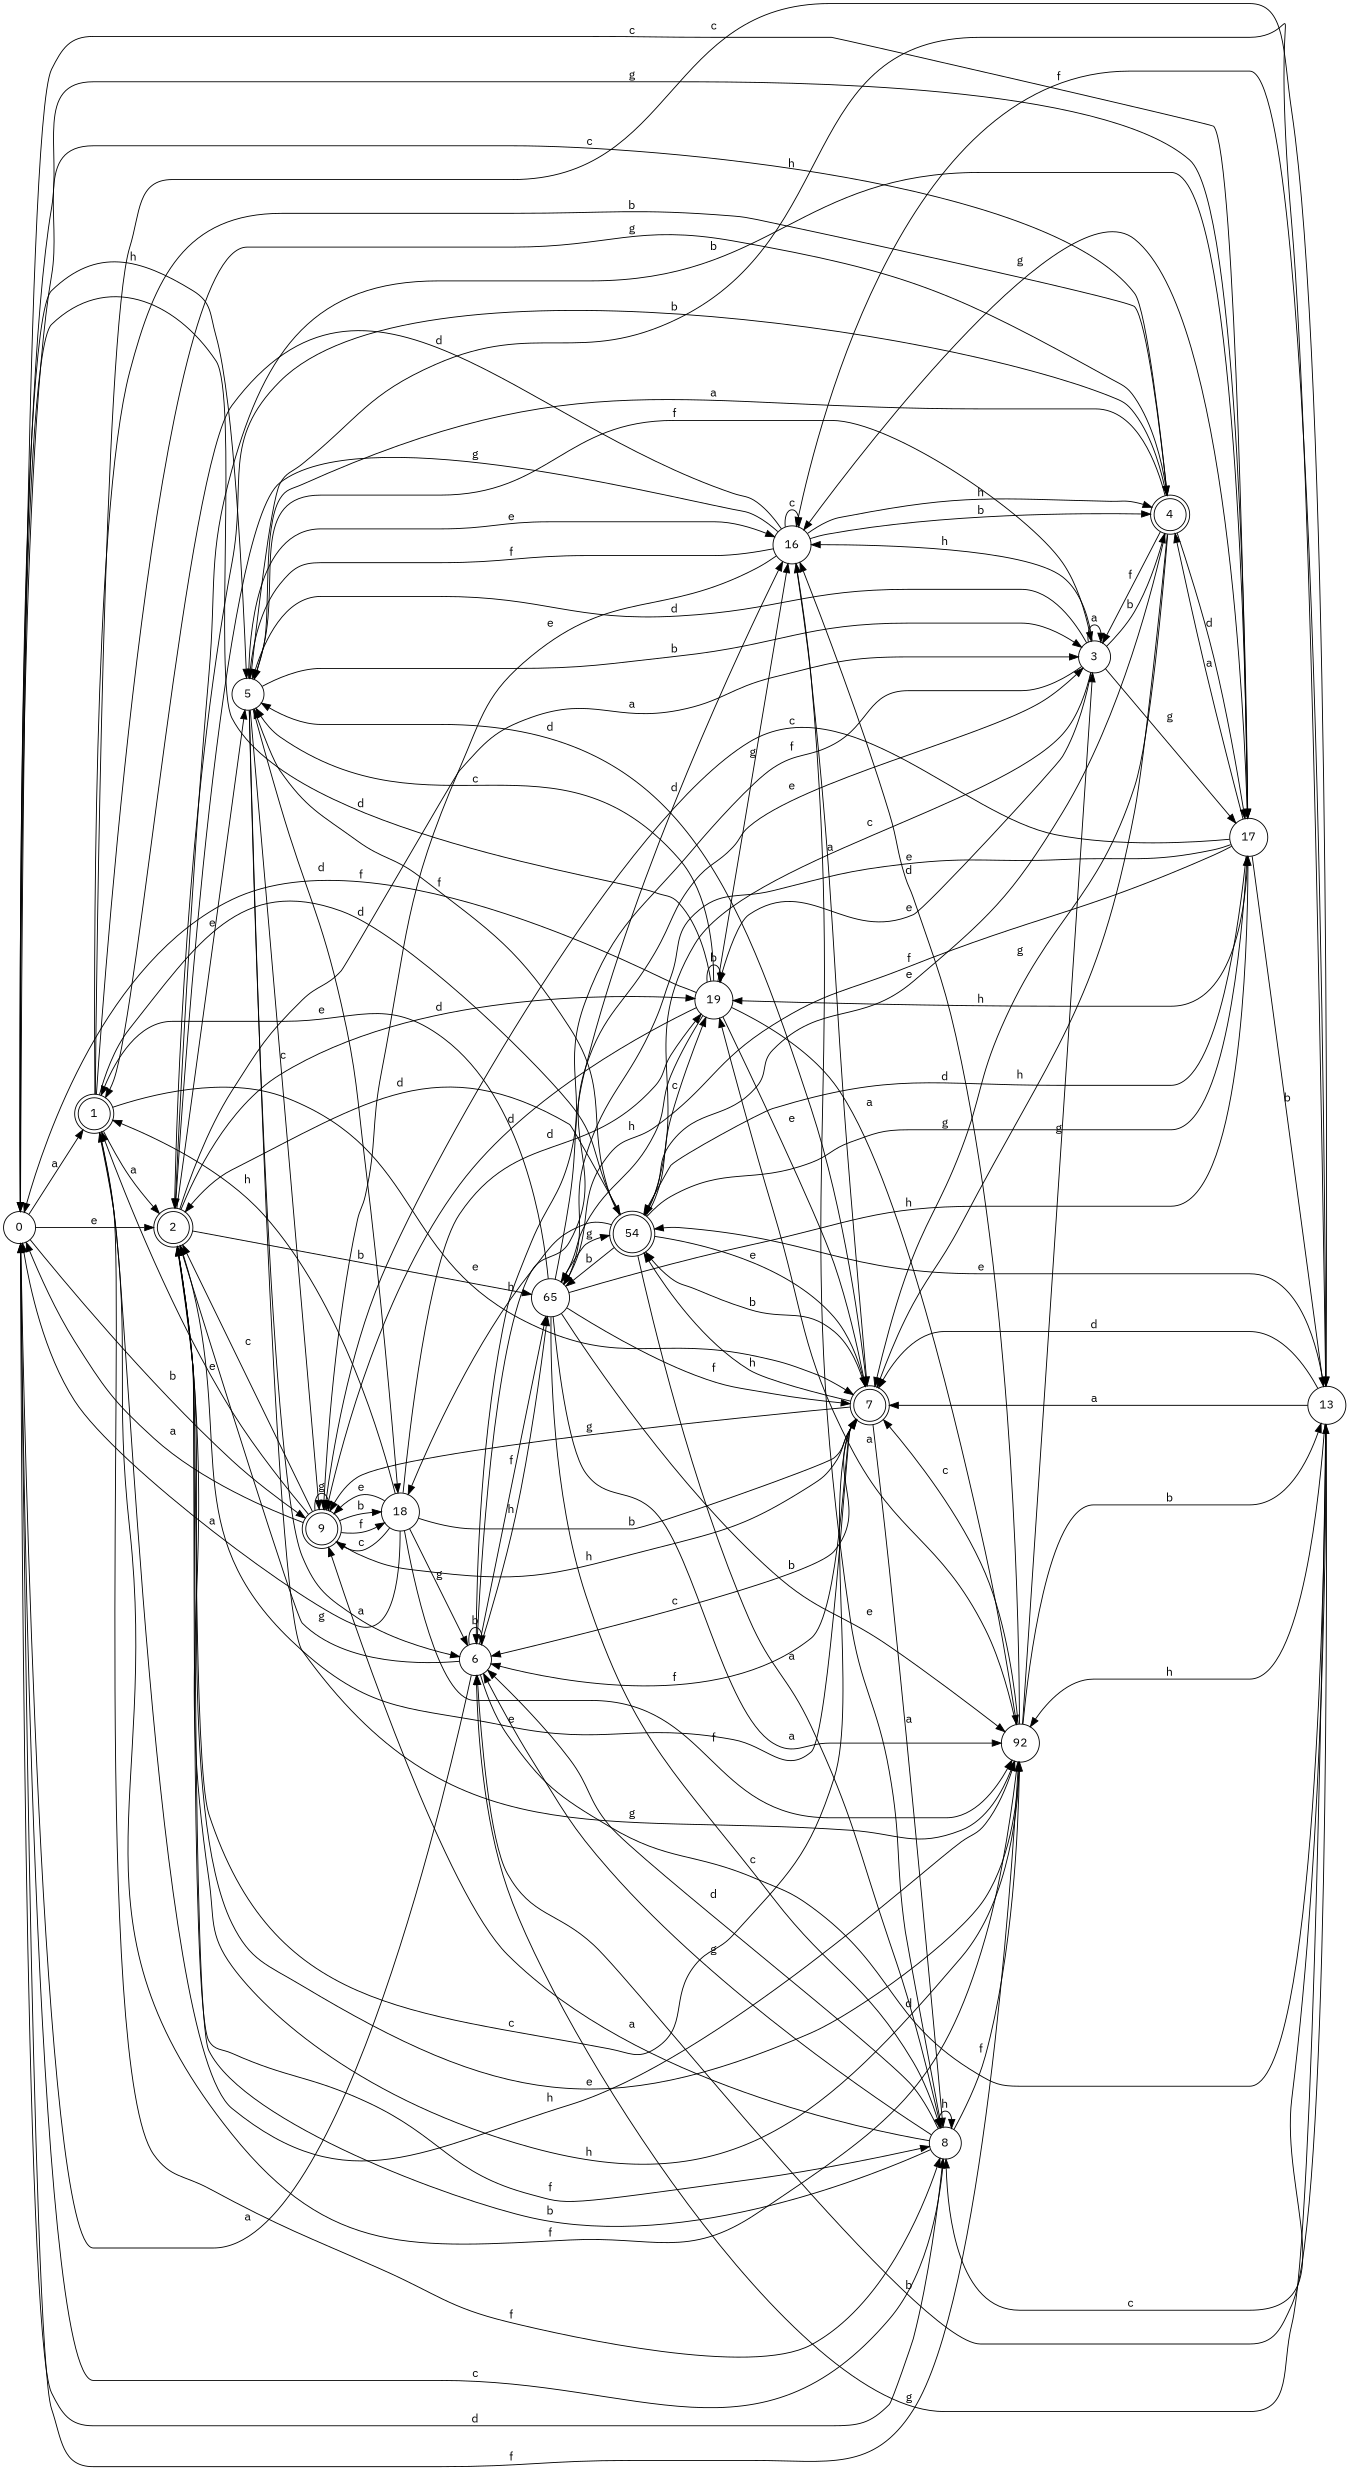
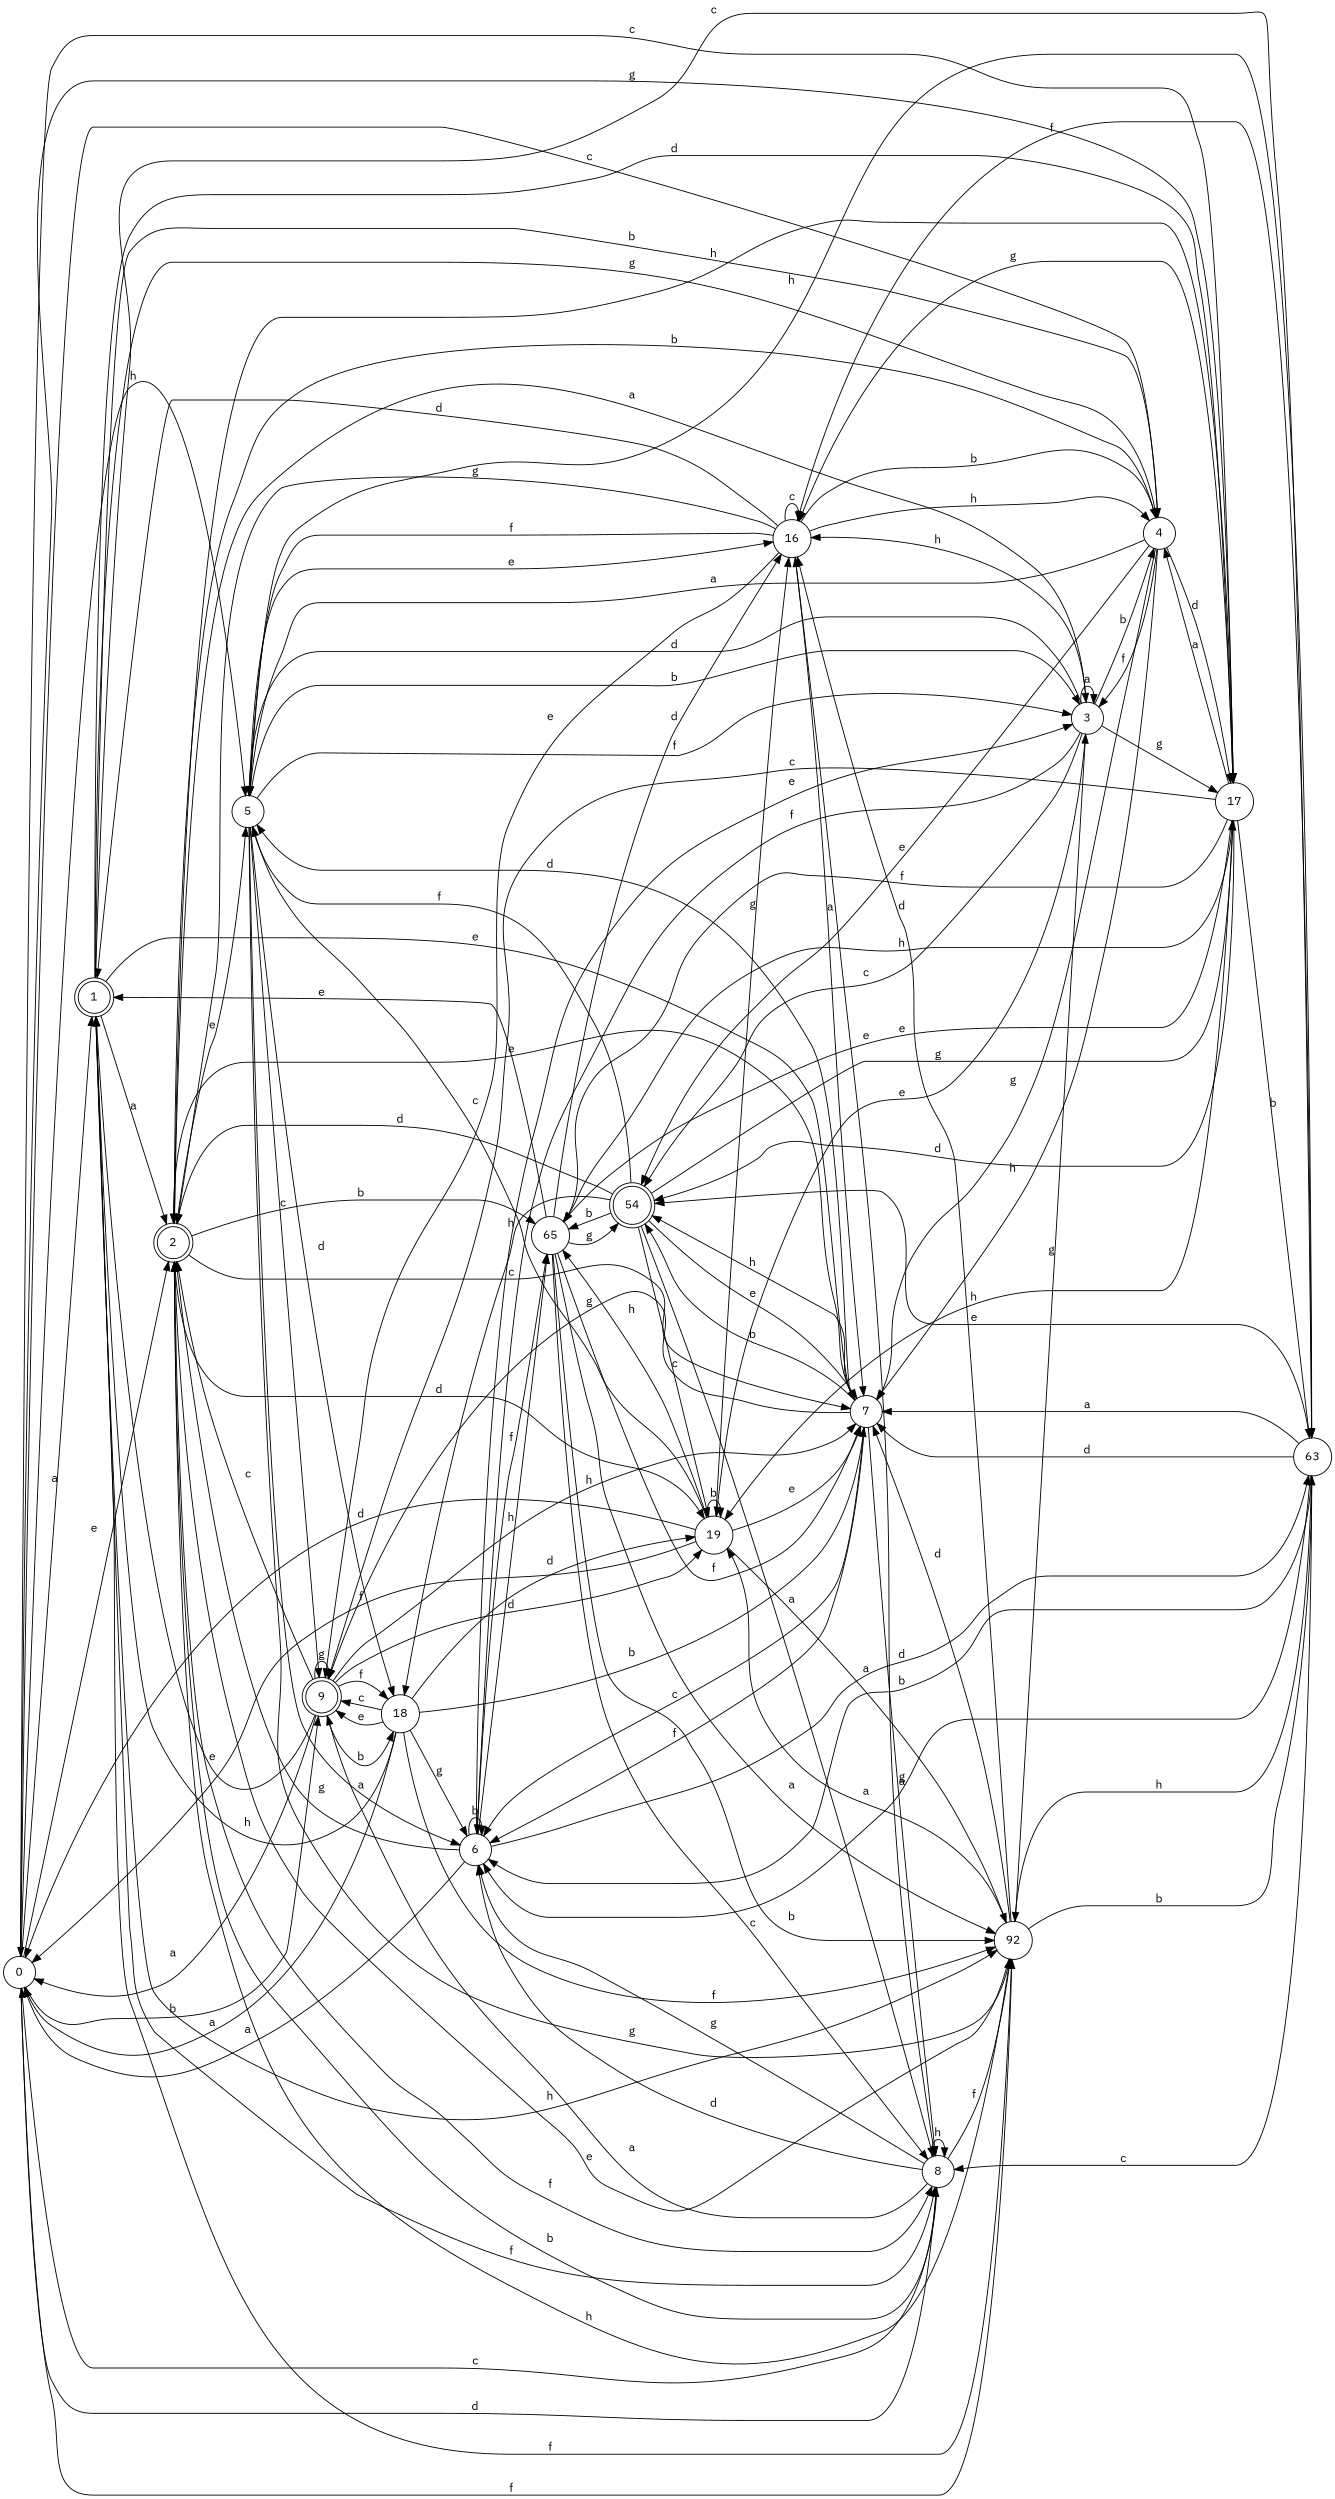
edge "2" -> "17": label "b" -> "h"
node "4": shape doublecircle -> circle
edge "1" -> "54": now "1" -> "17"
edge "19" -> "9": reversed
node "7": shape doublecircle -> circle
node "13": label "13" -> "63"
edge "92" -> "7": label "c" -> "d"
